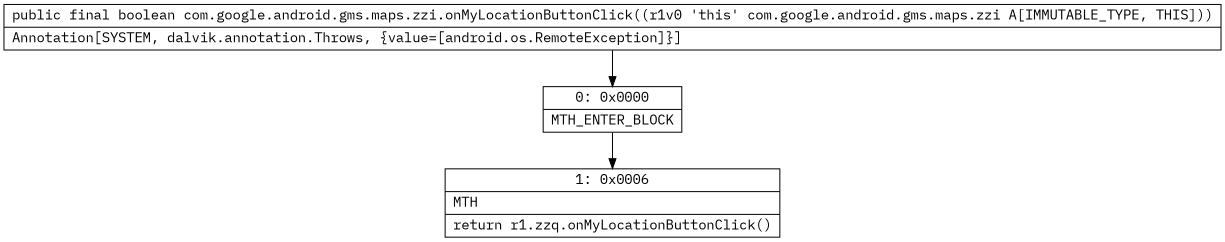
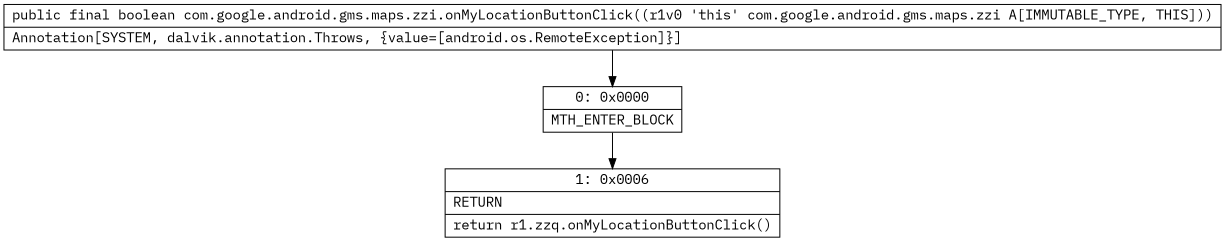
node "1: 0x0006": text "MTH" -> "RETURN"
